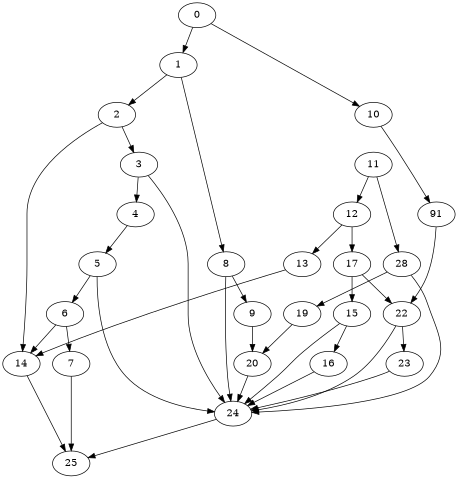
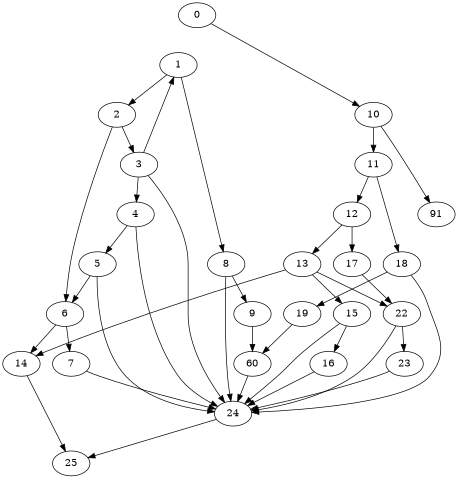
edge "0" -> "1": now "3" -> "1"
edge "10" -> "11": added
edge "2" -> "14": now "2" -> "6"
node "28": label "28" -> "18"
edge "91" -> "22": now "13" -> "22"
edge "17" -> "15": now "13" -> "15"
edge "4" -> "24": added
node "20": label "20" -> "60"
edge "7" -> "25": now "7" -> "24"
